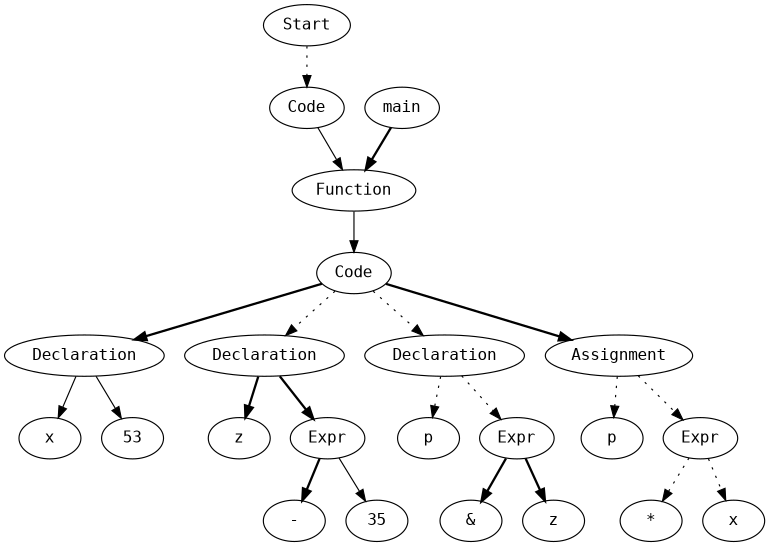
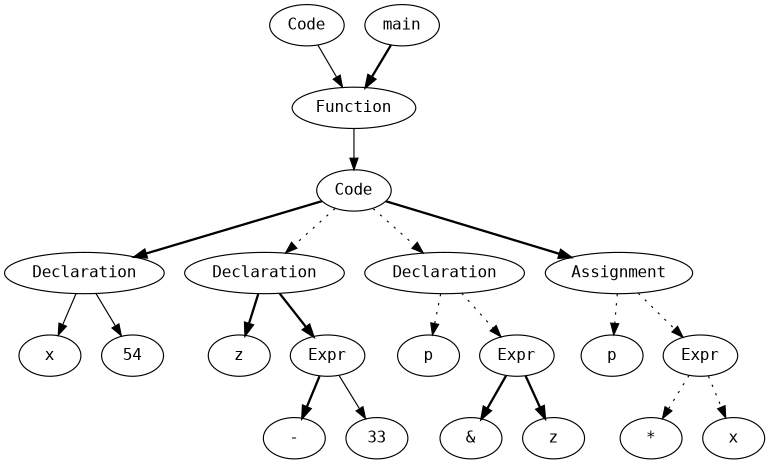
node "Start": removed
node "53": label "53" -> "54"
node "35": label "35" -> "33"
